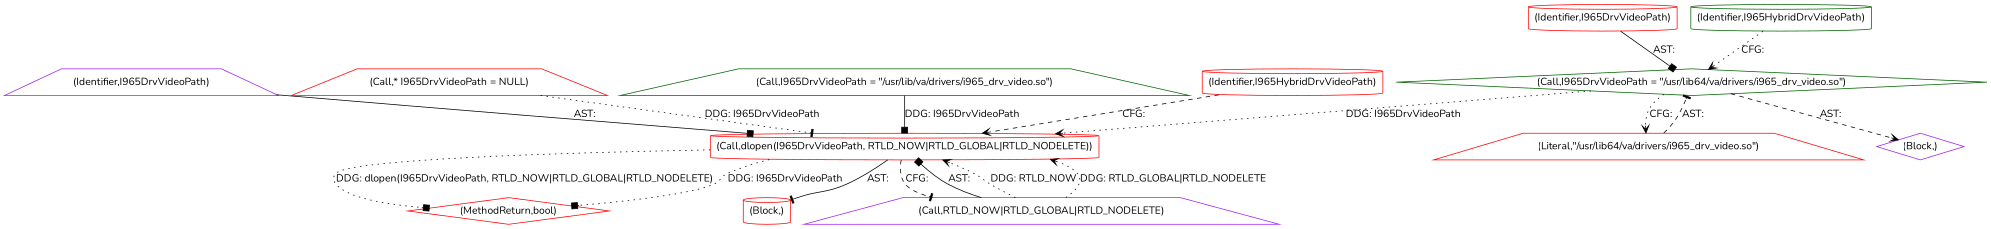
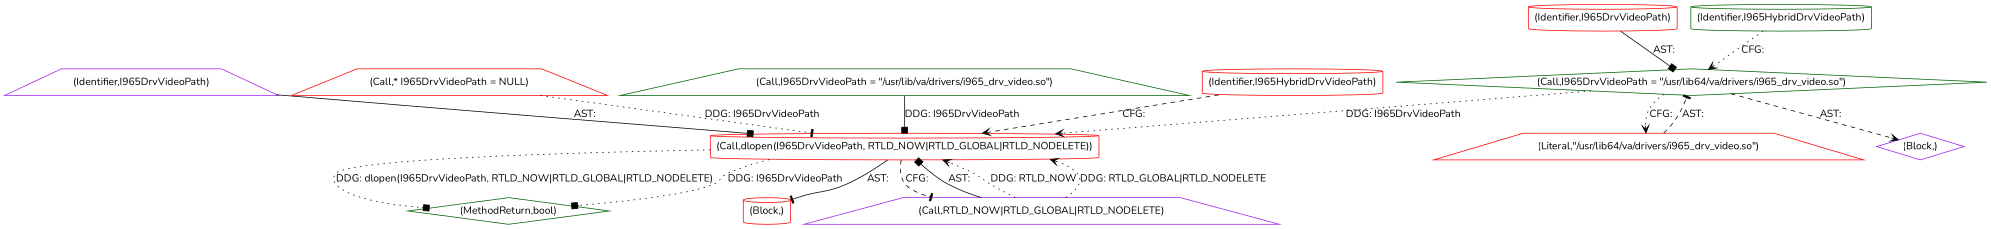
node "(MethodReturn,bool)": color red -> darkgreen
